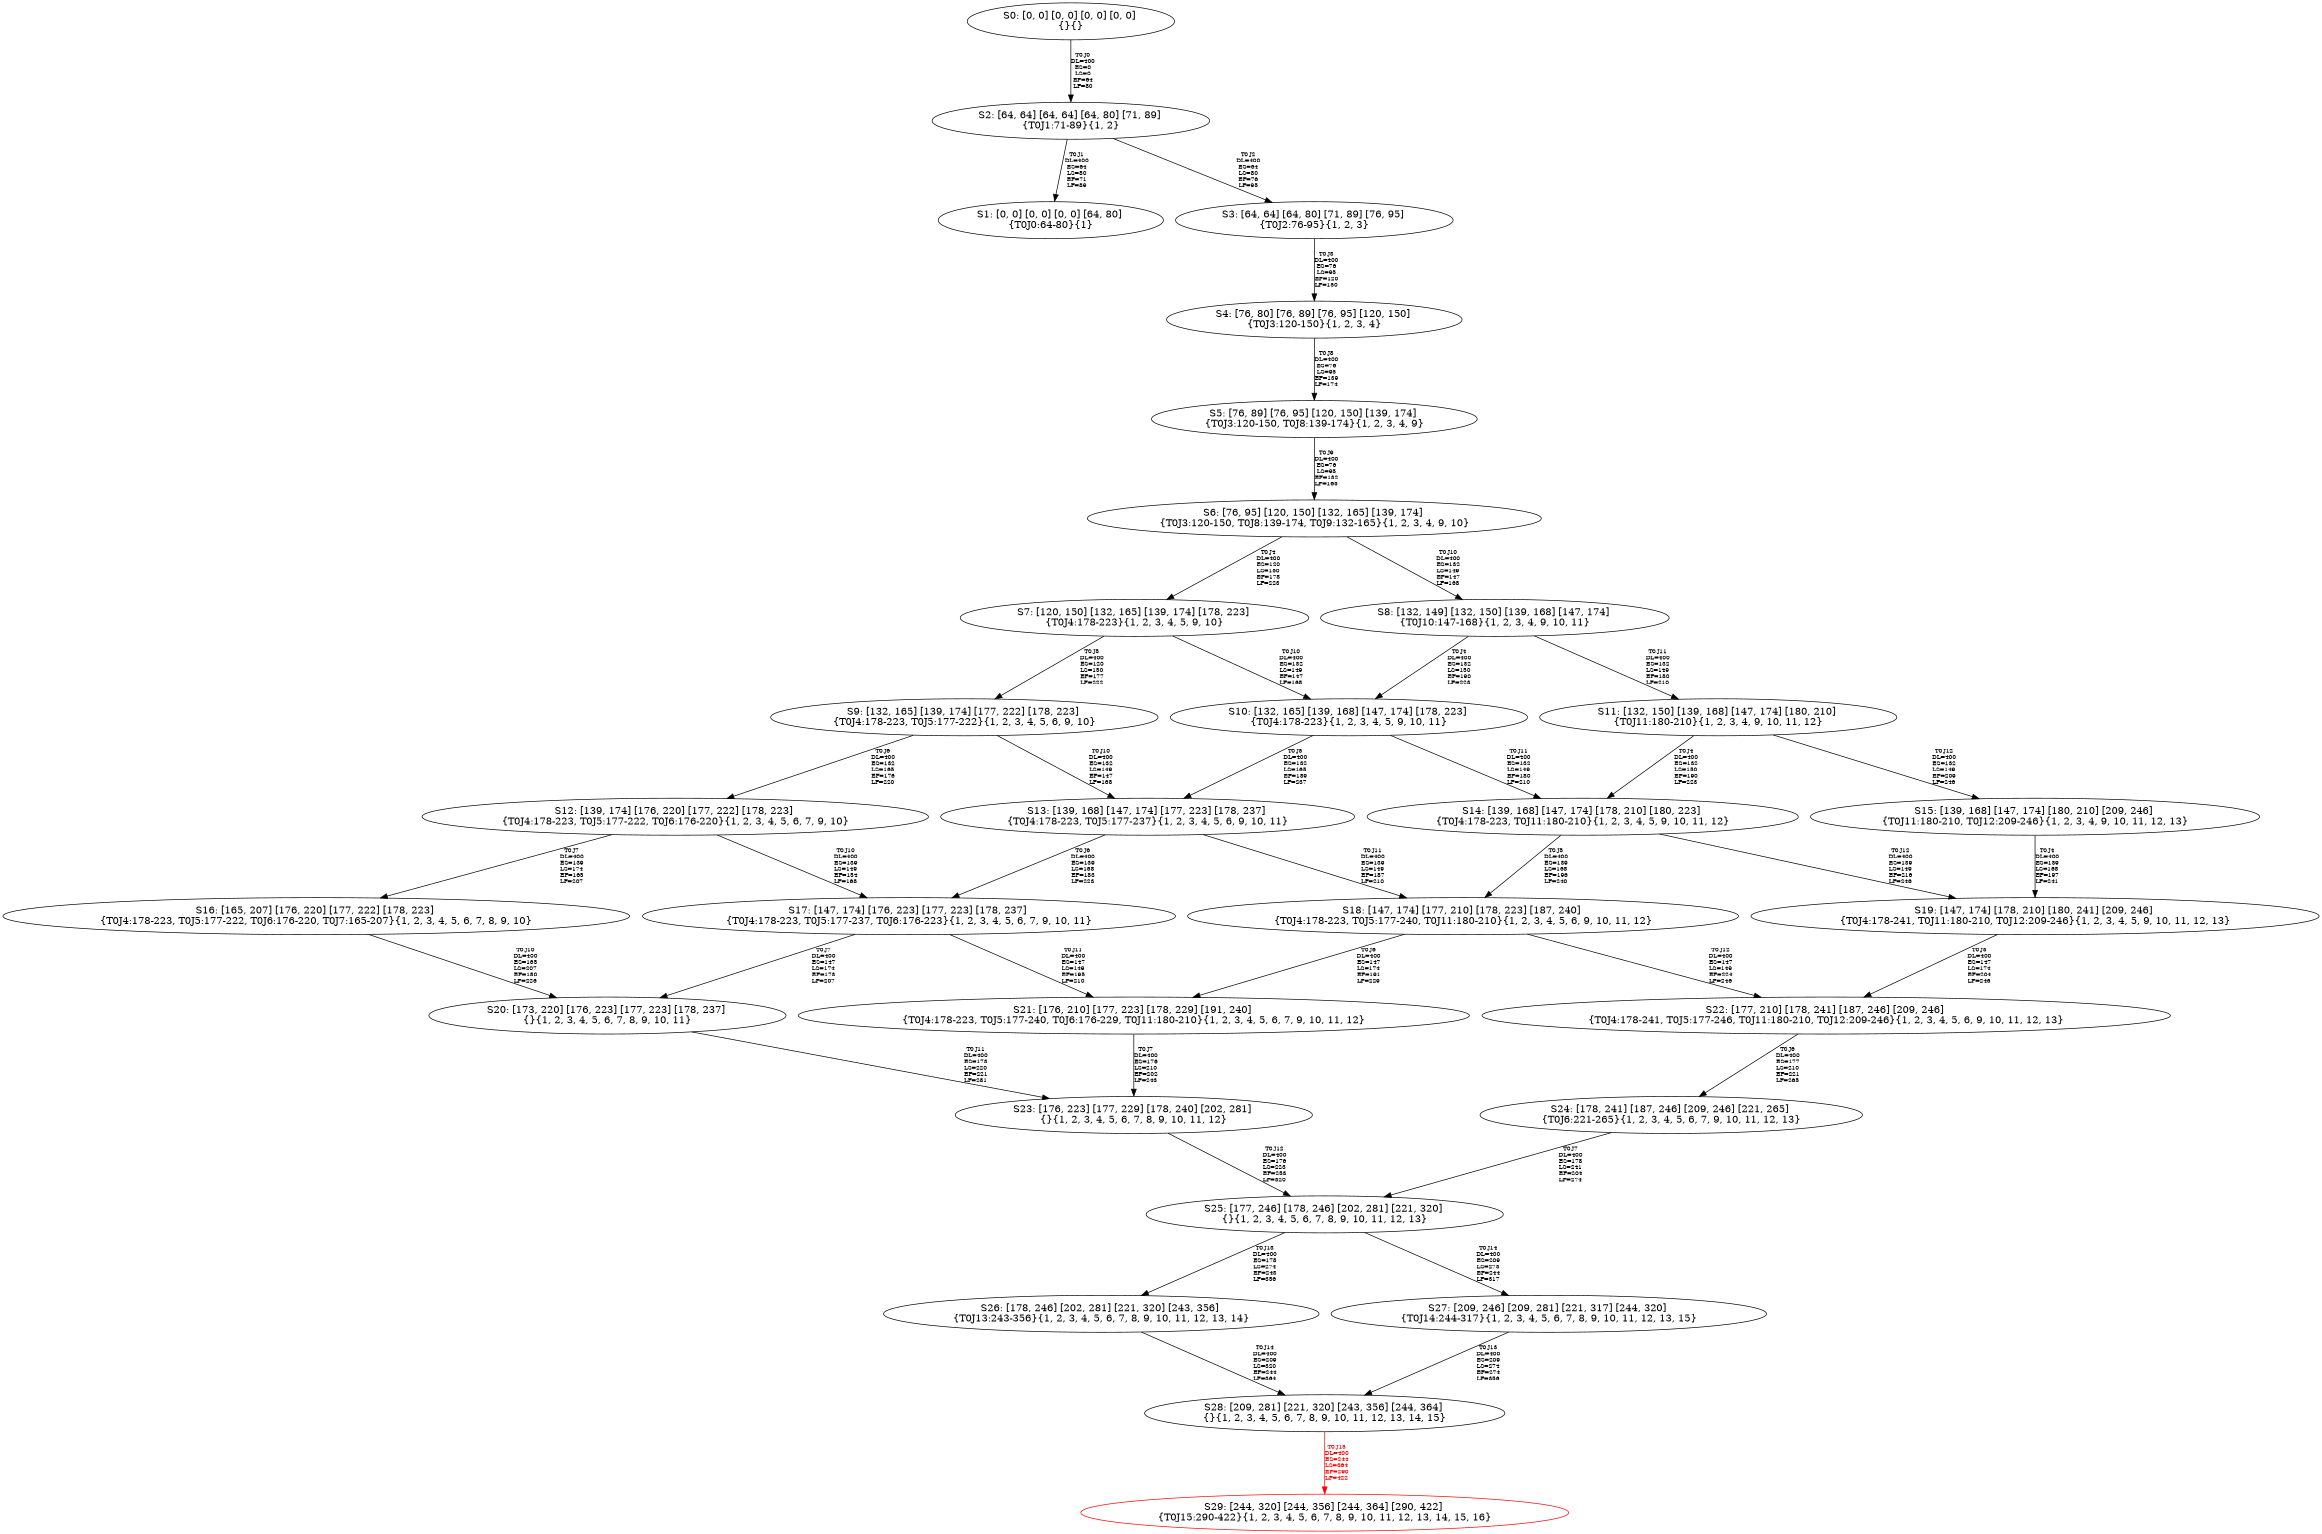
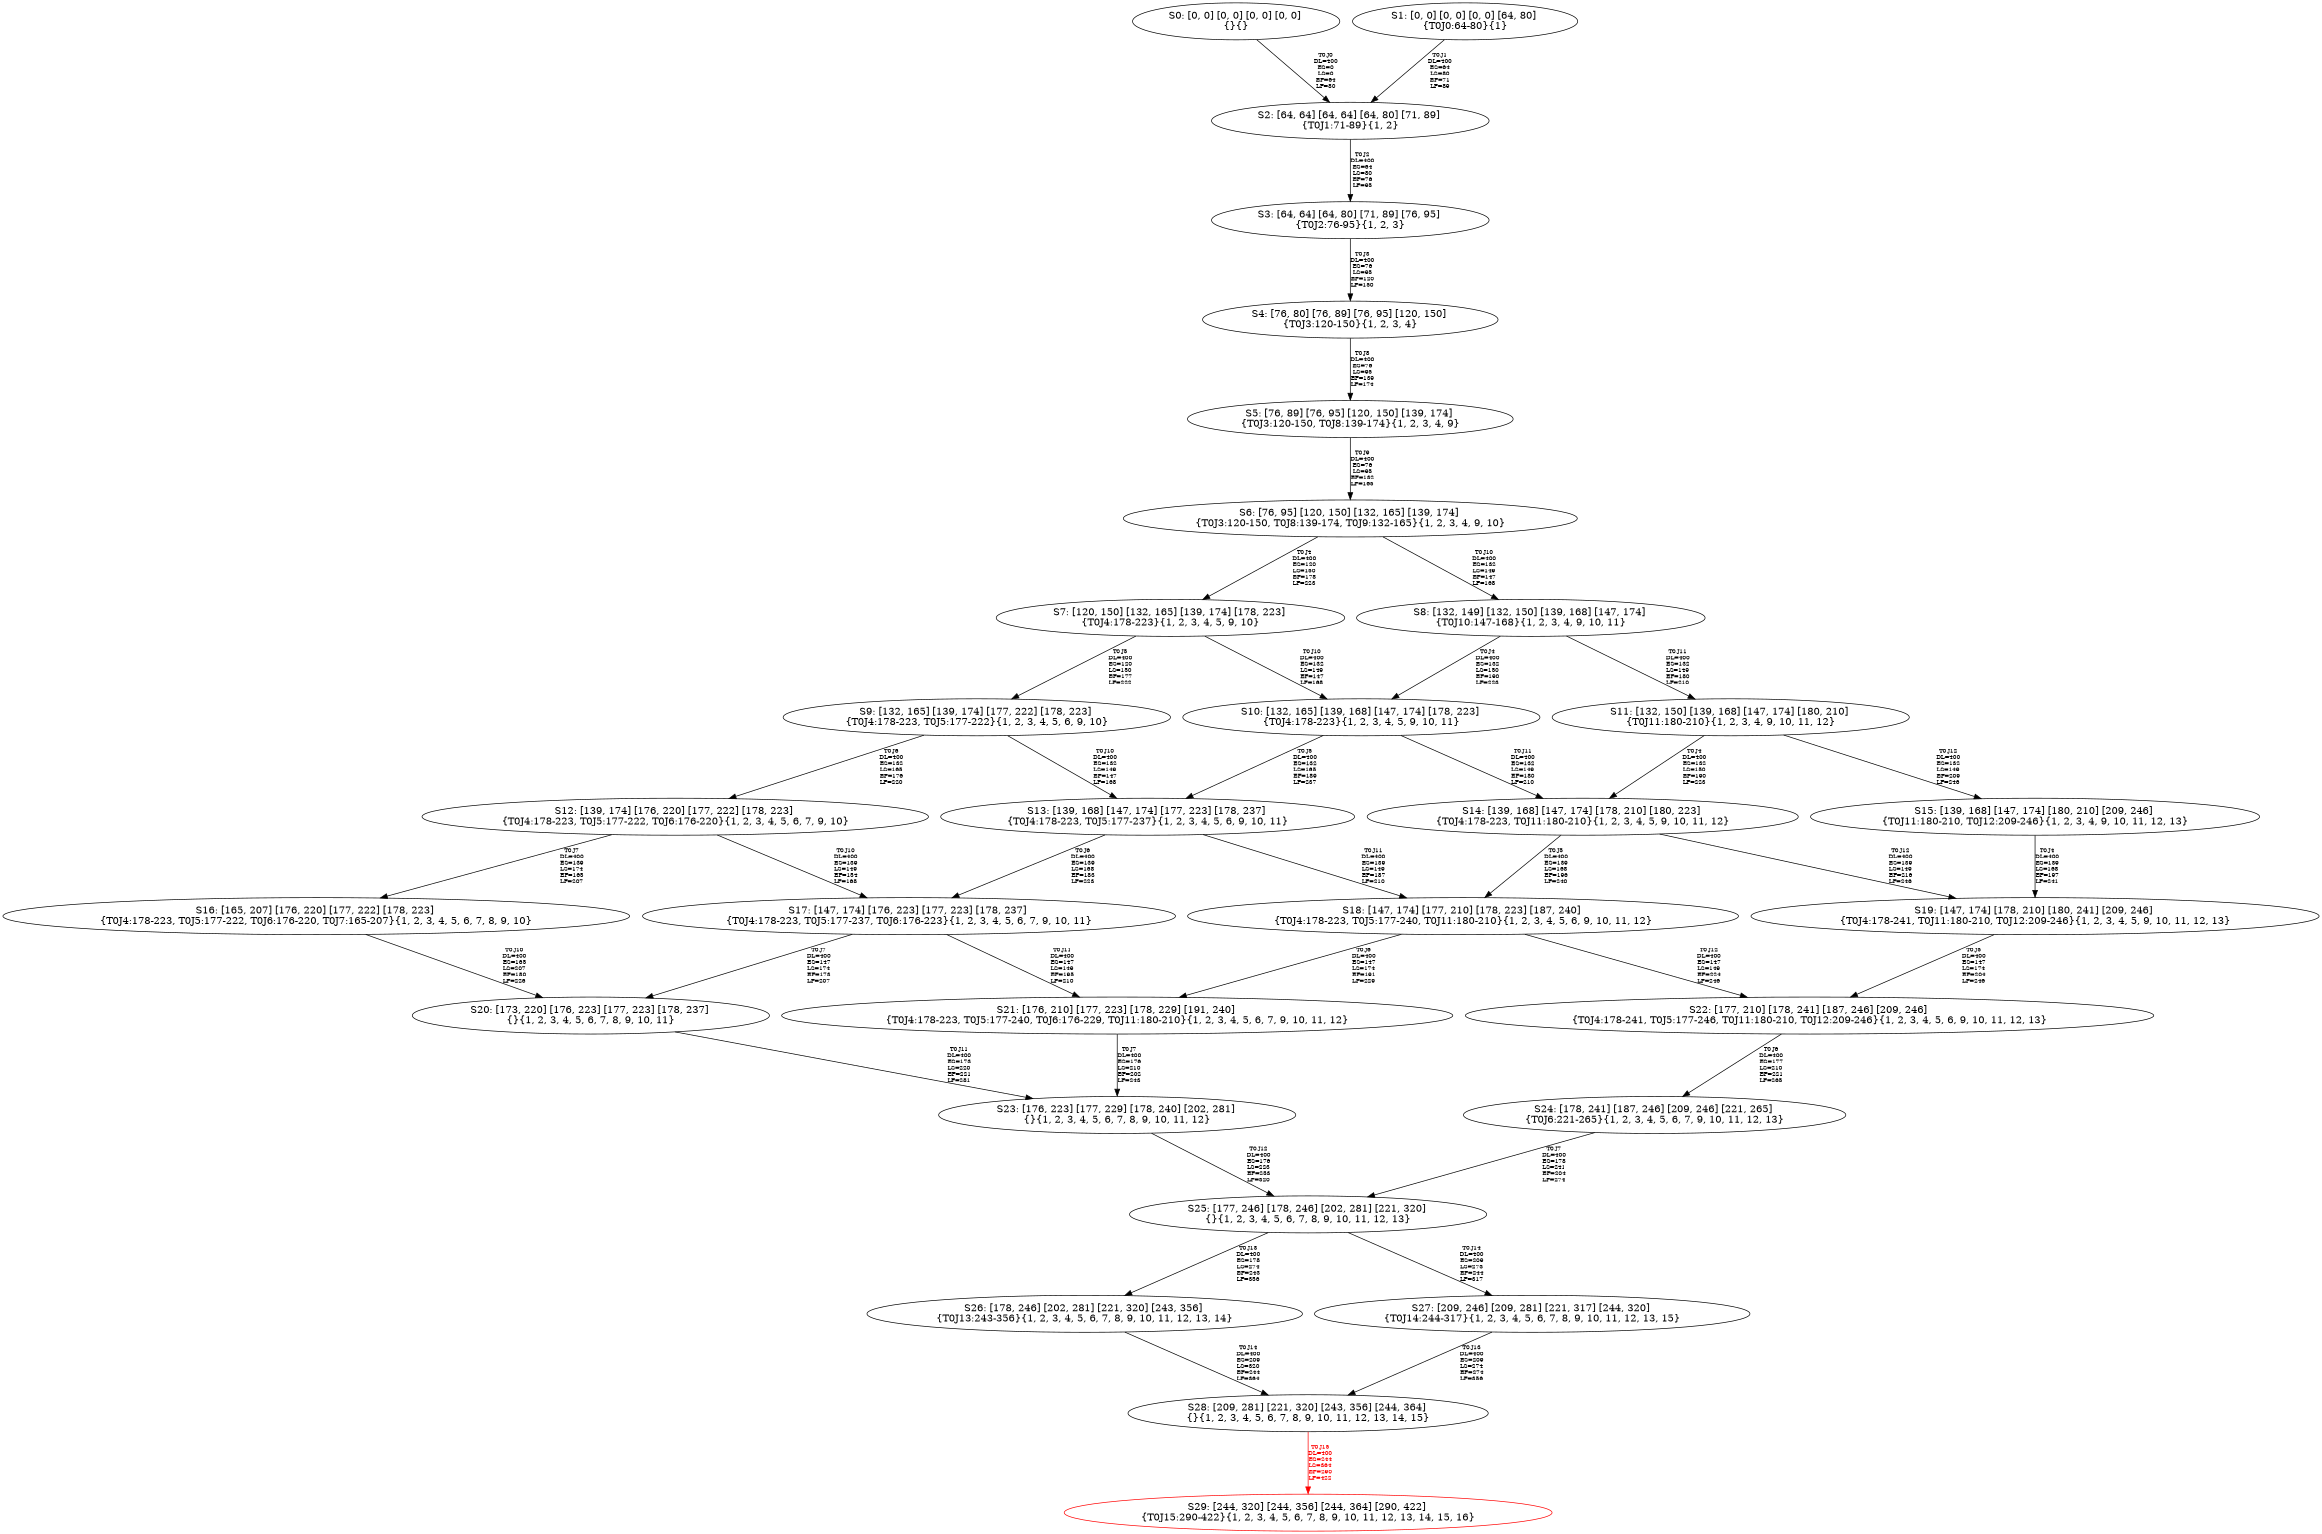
edge "S2: [64, 64] [64, 64] [64, 80] [71, 89] {T0J1:71-89}{1, 2}" -> "S1: [0, 0] [0, 0] [0, 0] [64, 80] {T0J0:64-80}{1}": reversed
